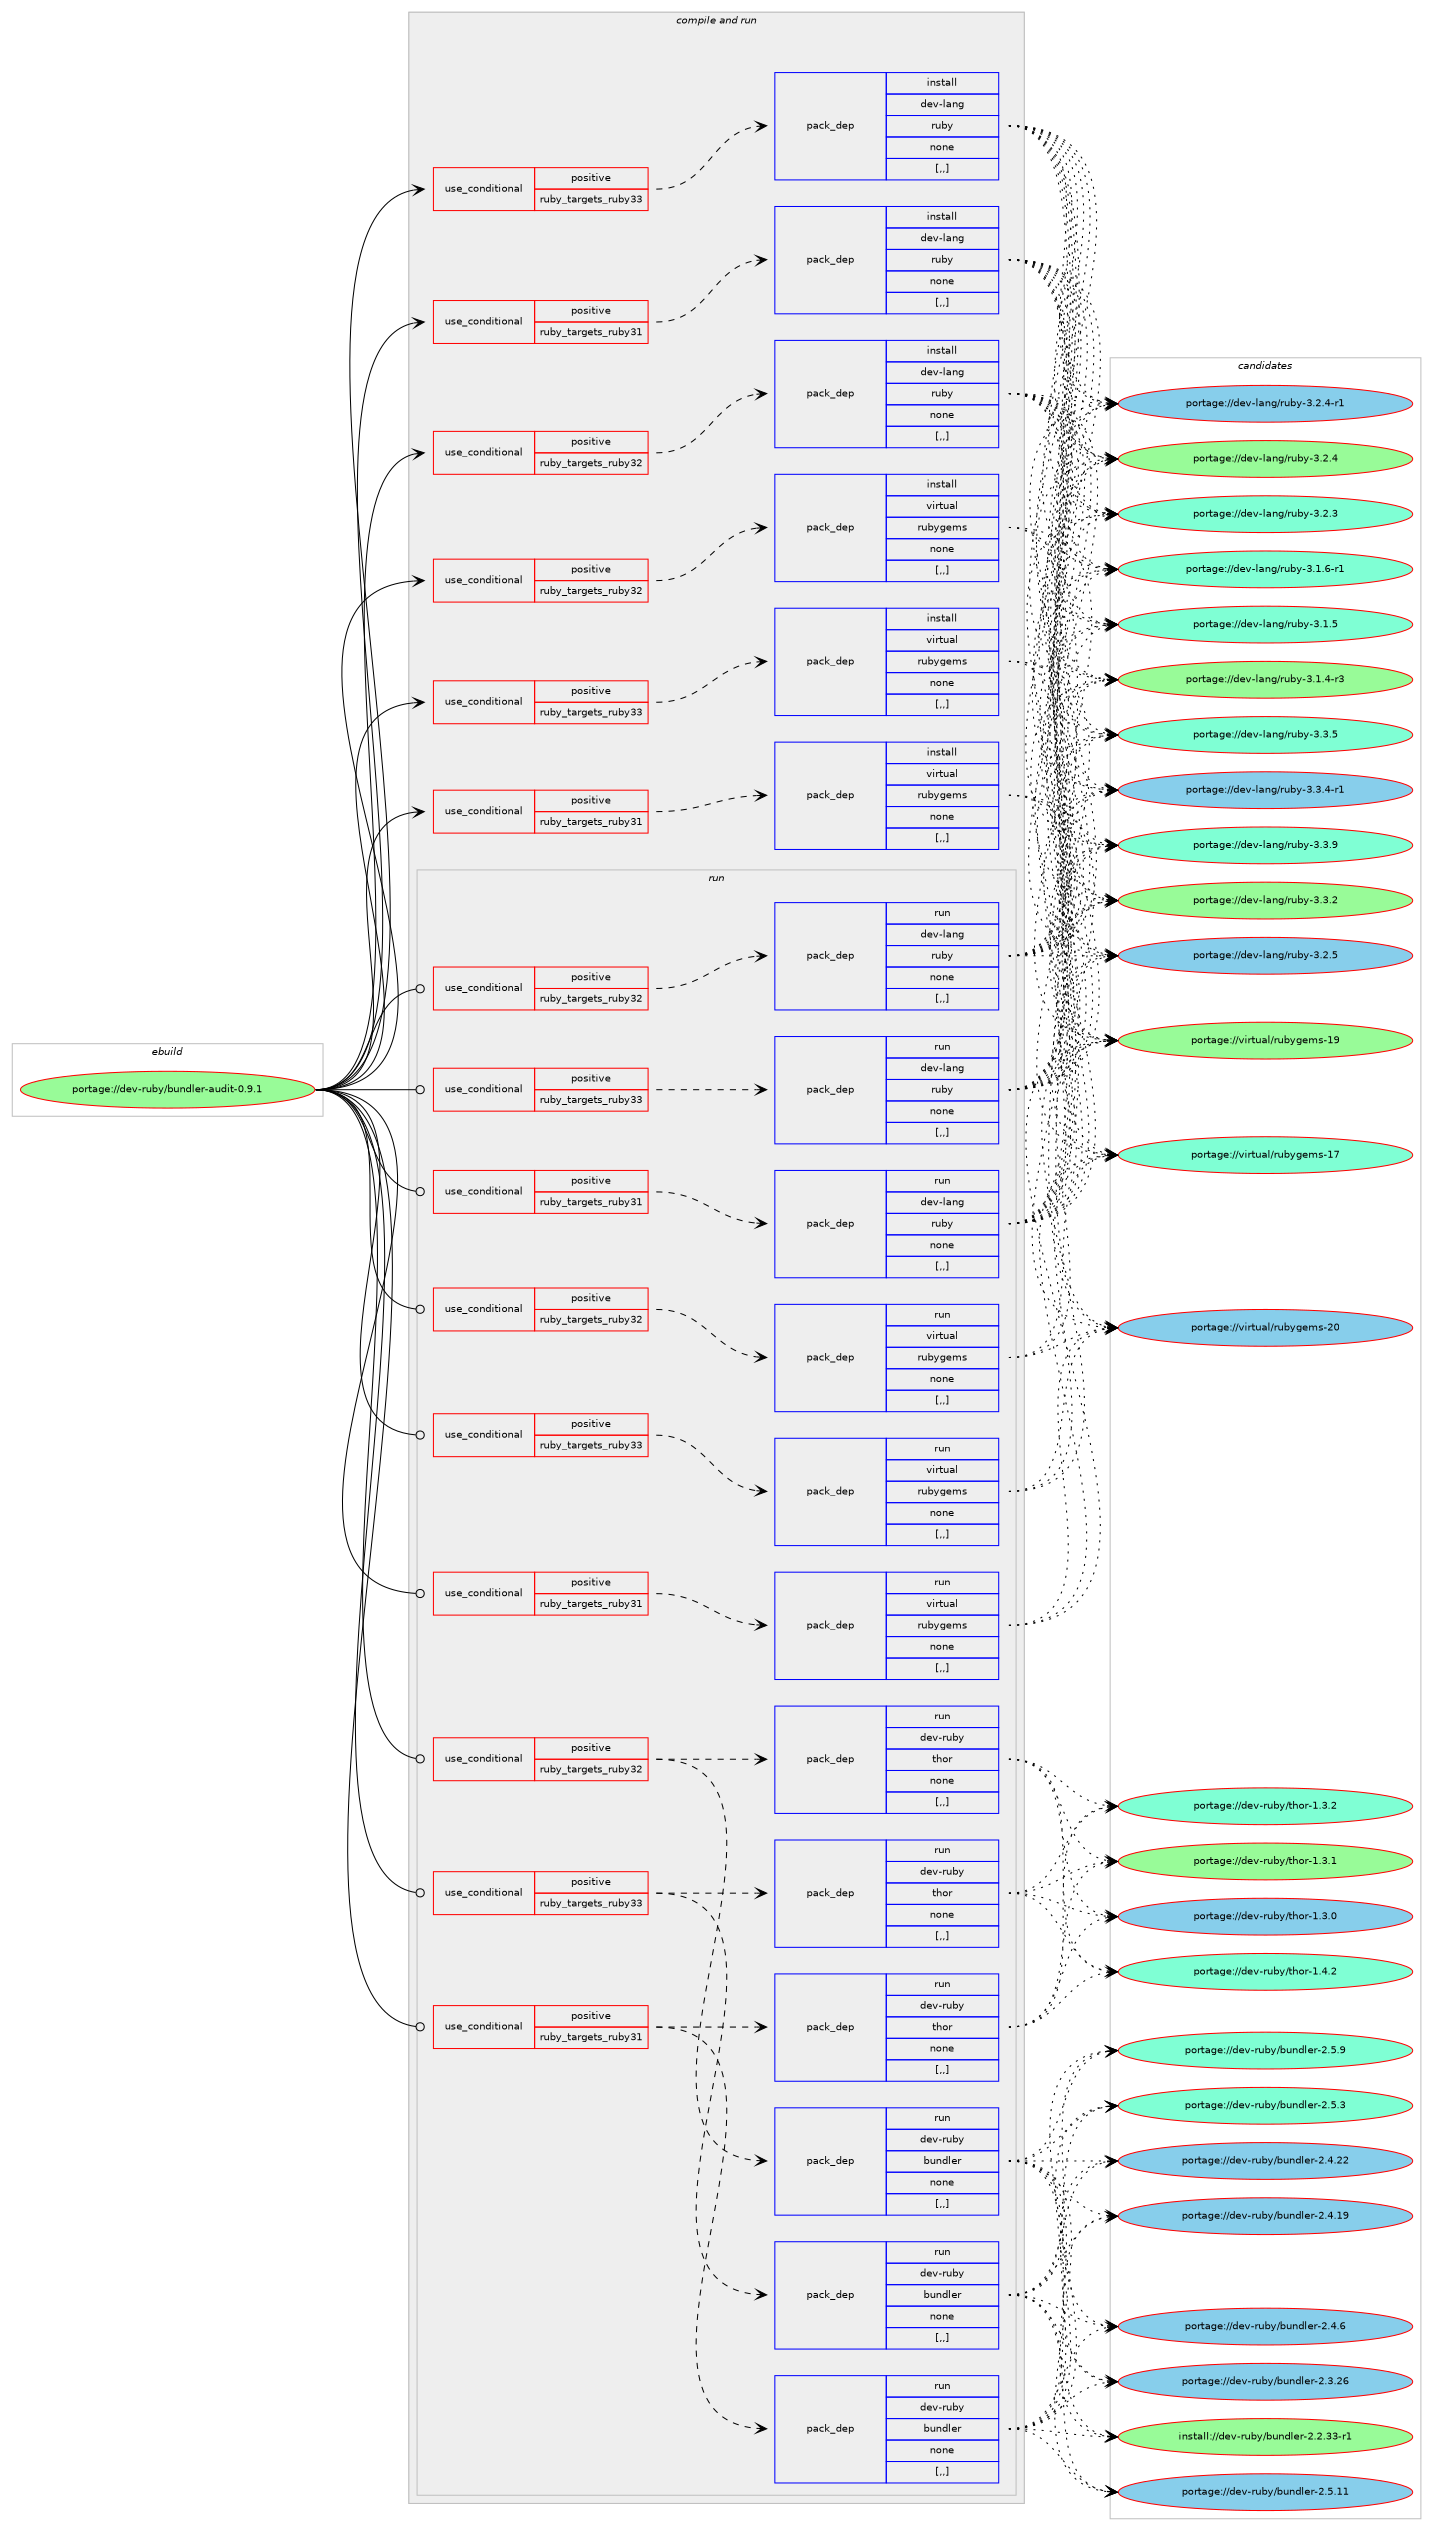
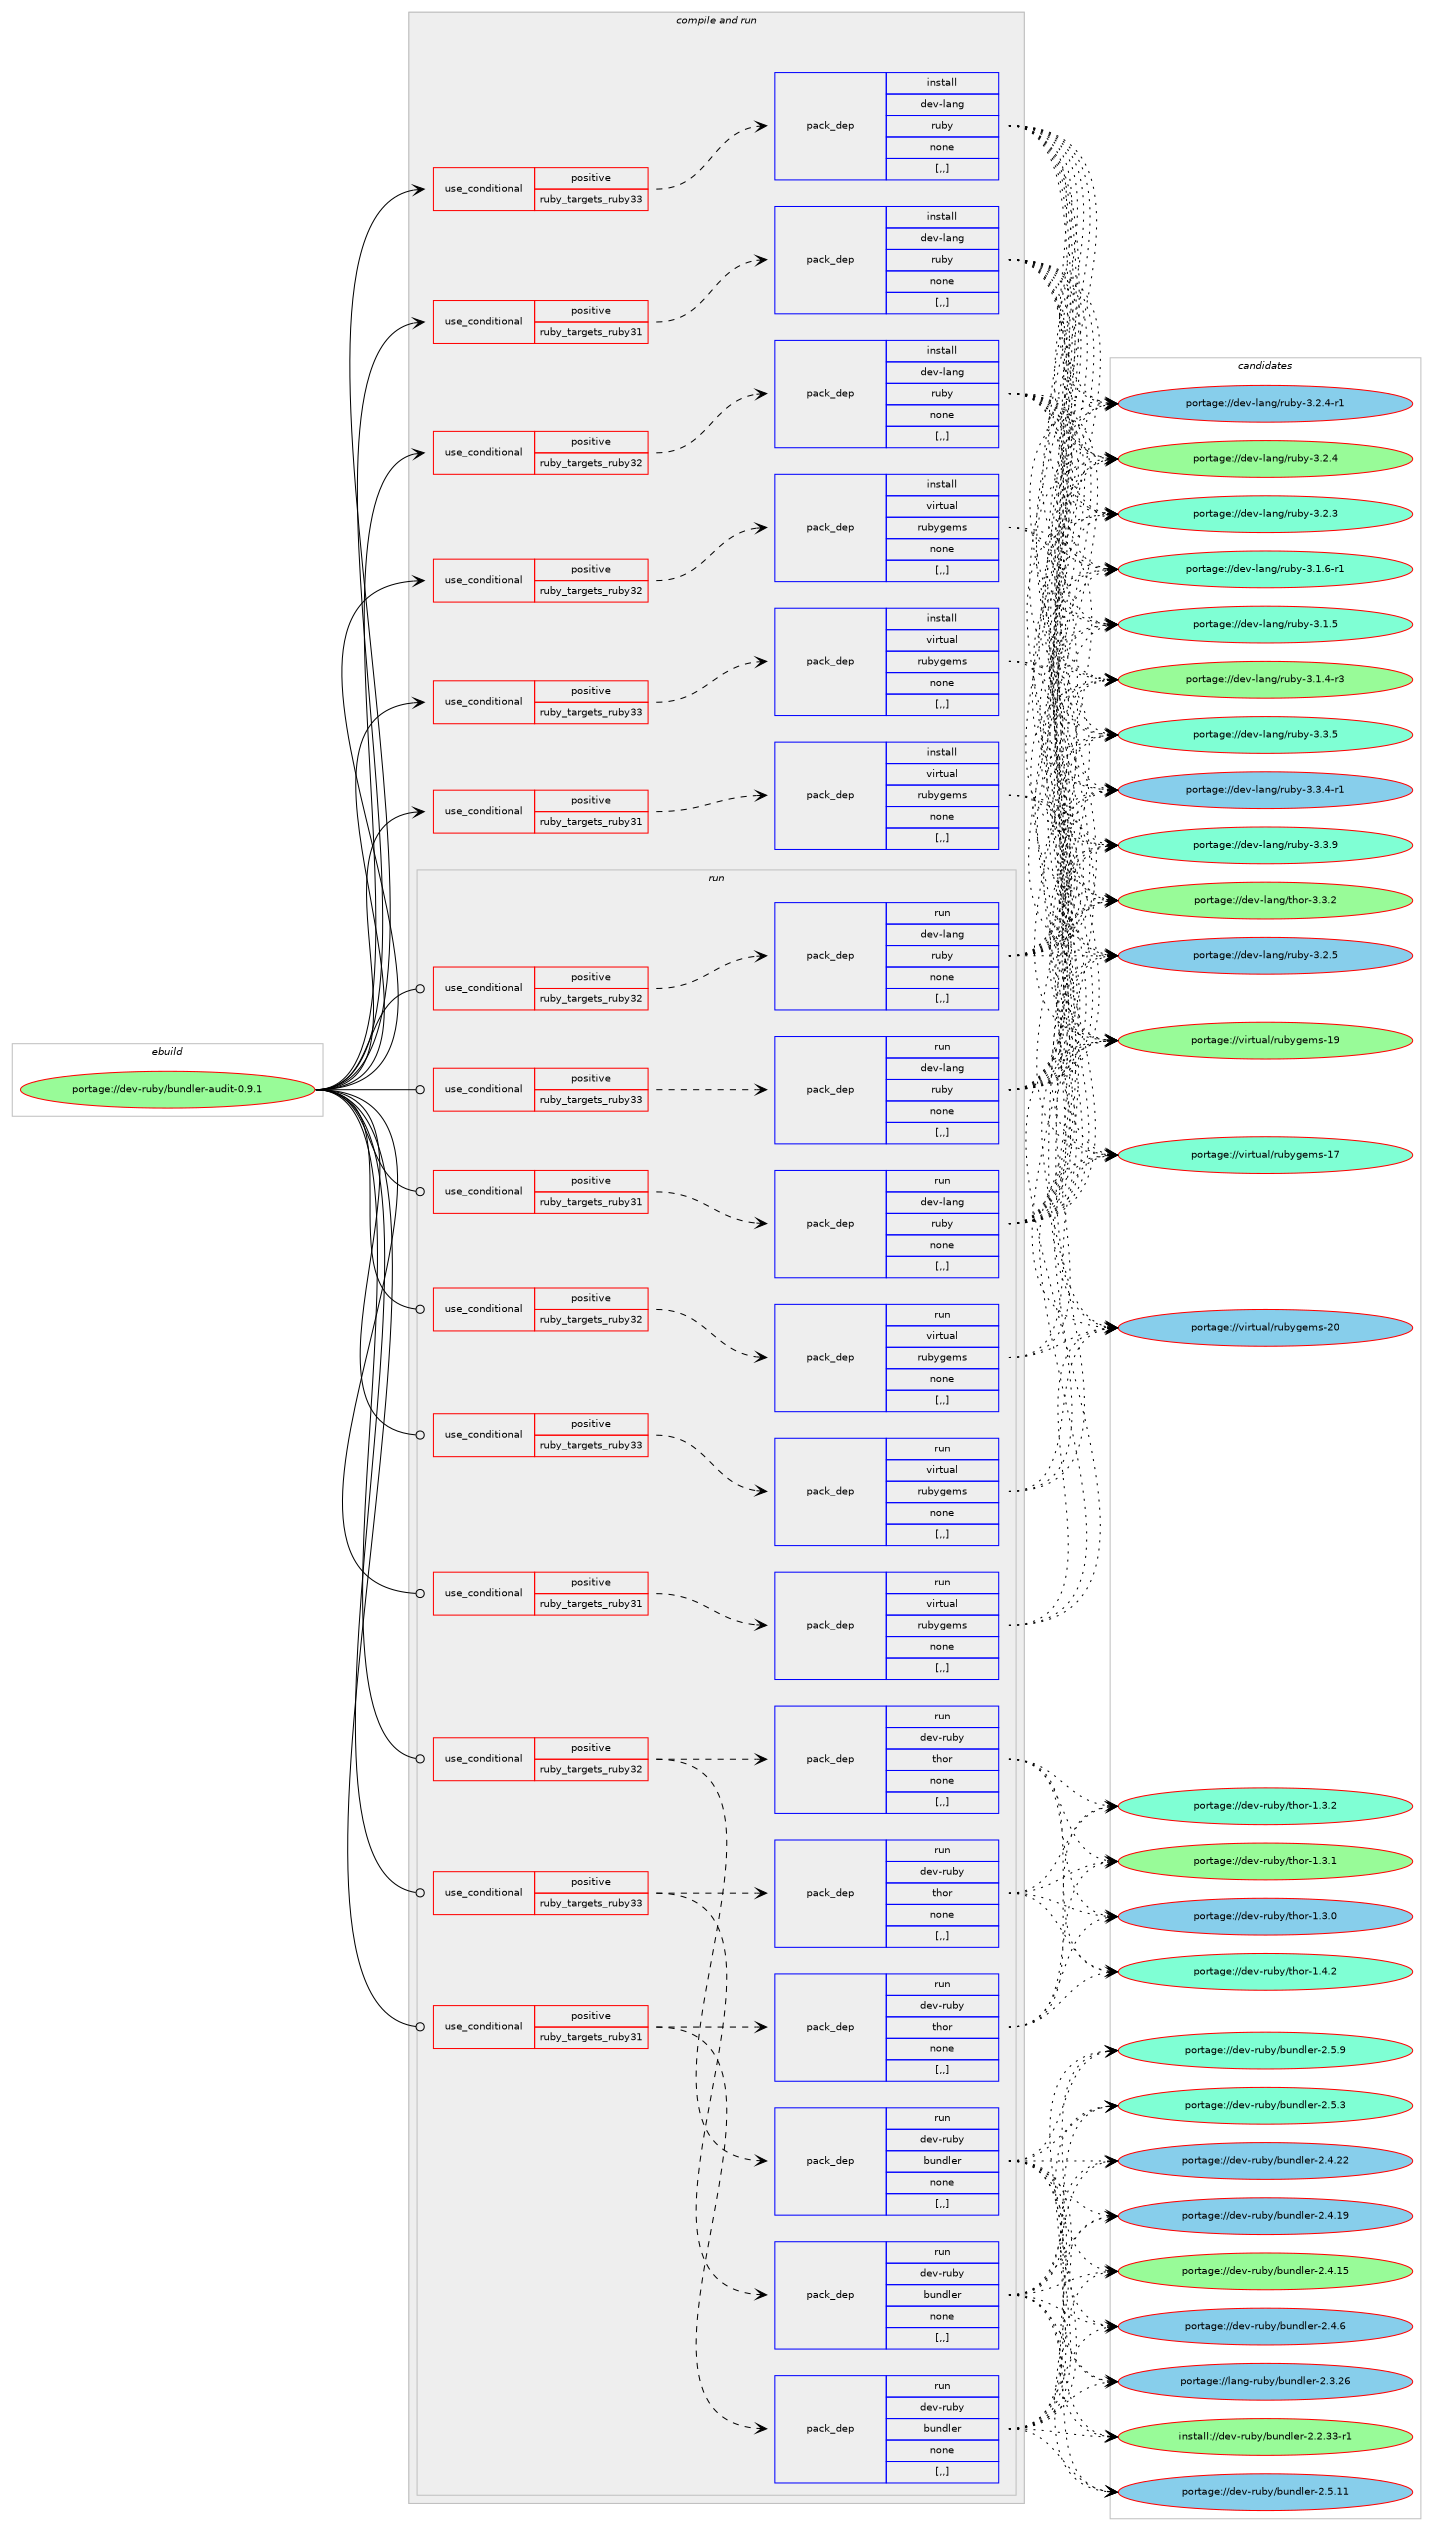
node "portage://dev-lang/ruby-3.3.2": label "portage://dev-lang/ruby-3.3.2" -> "portage://dev-lang/thor-3.3.2"
node "portage://dev-ruby/bundler-2.4.15": added
node "portage://dev-ruby/bundler-2.3.26": label "portage://dev-ruby/bundler-2.3.26" -> "portage://lang-ruby/bundler-2.3.26"
